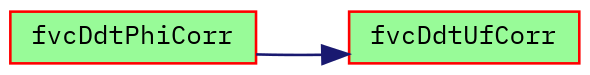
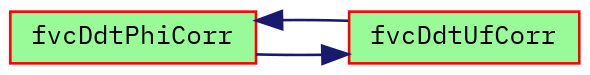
edge "fvcDdtUfCorr" -> "fvcDdtPhiCorr": added
